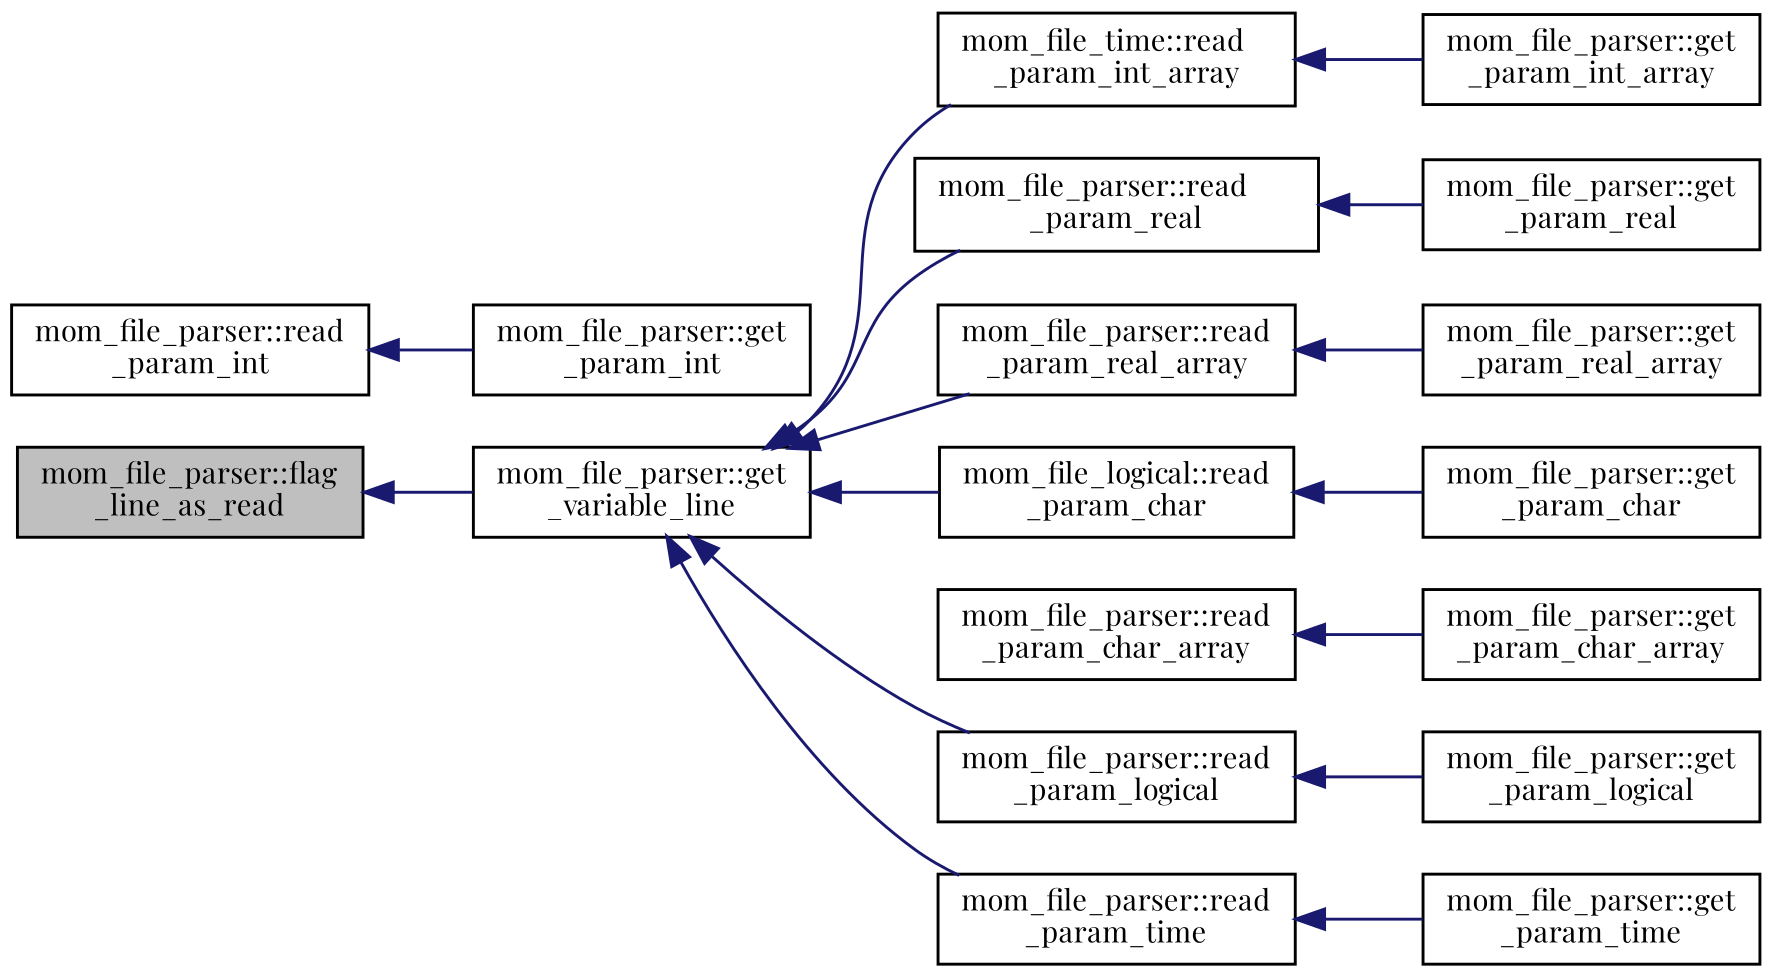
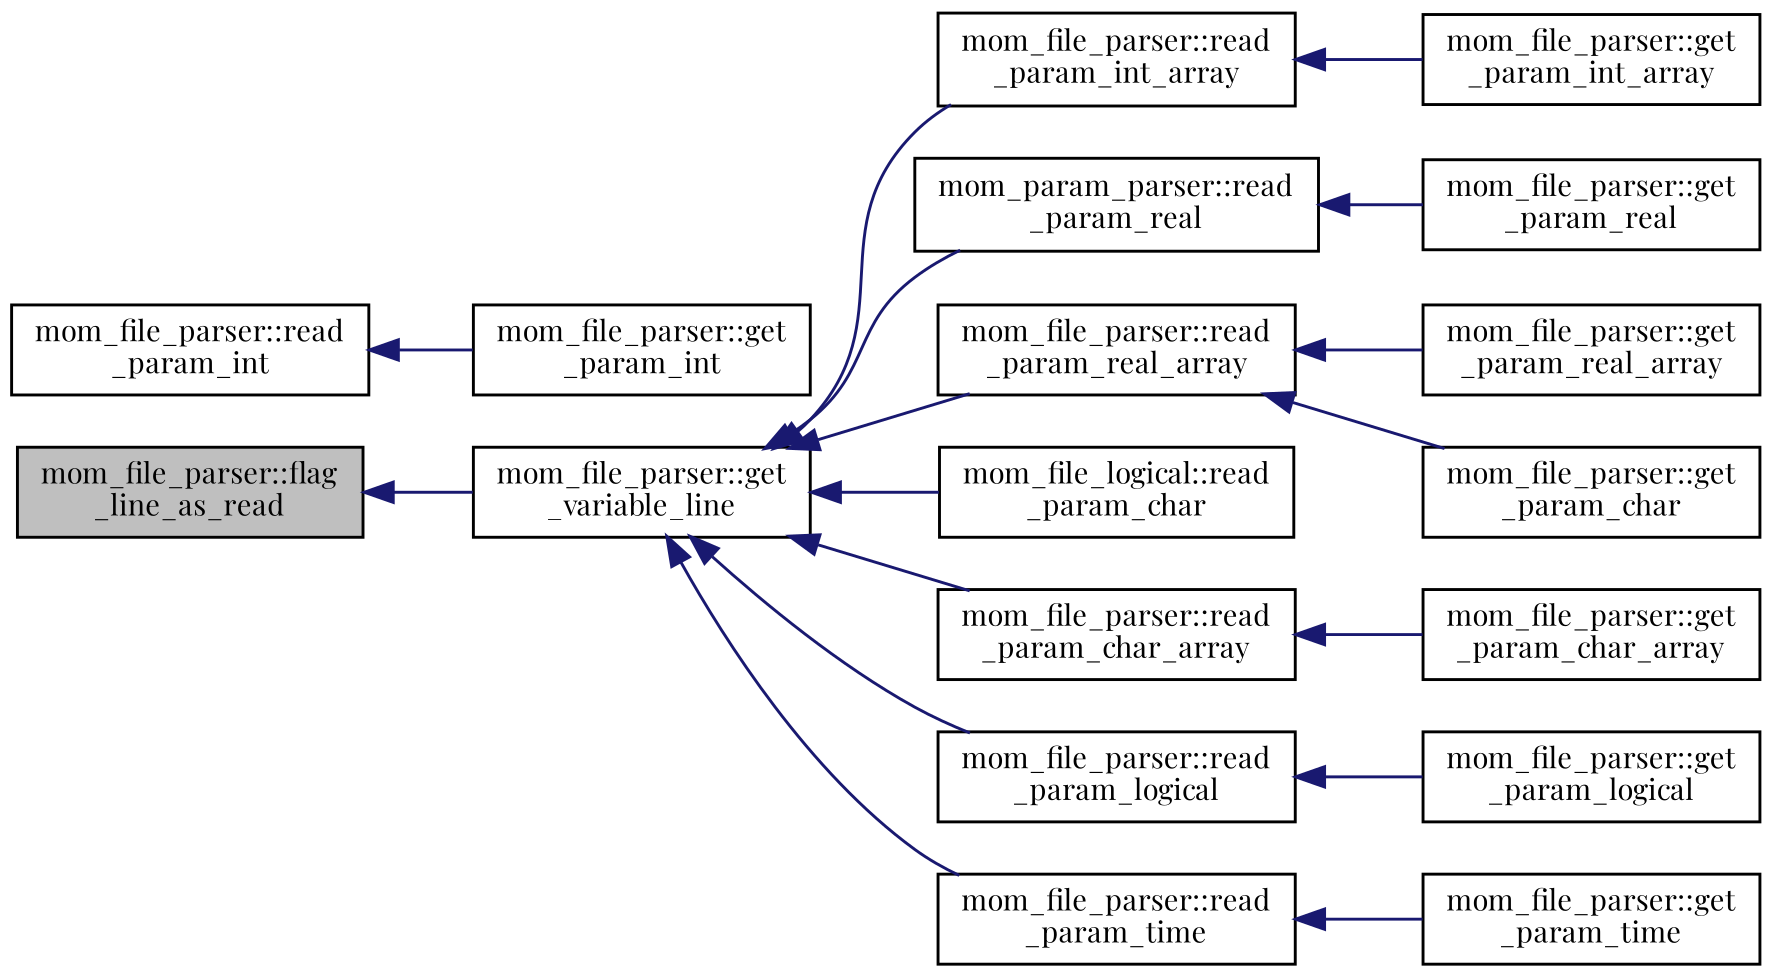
node "mom_file_time::read _param_int_array": label "mom_file_time::read _param_int_array" -> "mom_file_parser::read _param_int_array"
node "mom_file_parser::read _param_real": label "mom_file_parser::read _param_real" -> "mom_param_parser::read _param_real"
edge "mom_file_parser::get _param_char" -> "mom_file_logical::read _param_char": now "mom_file_parser::get _param_char" -> "mom_file_parser::read _param_real_array"
edge "mom_file_parser::read _param_char_array" -> "mom_file_parser::get _variable_line": added
